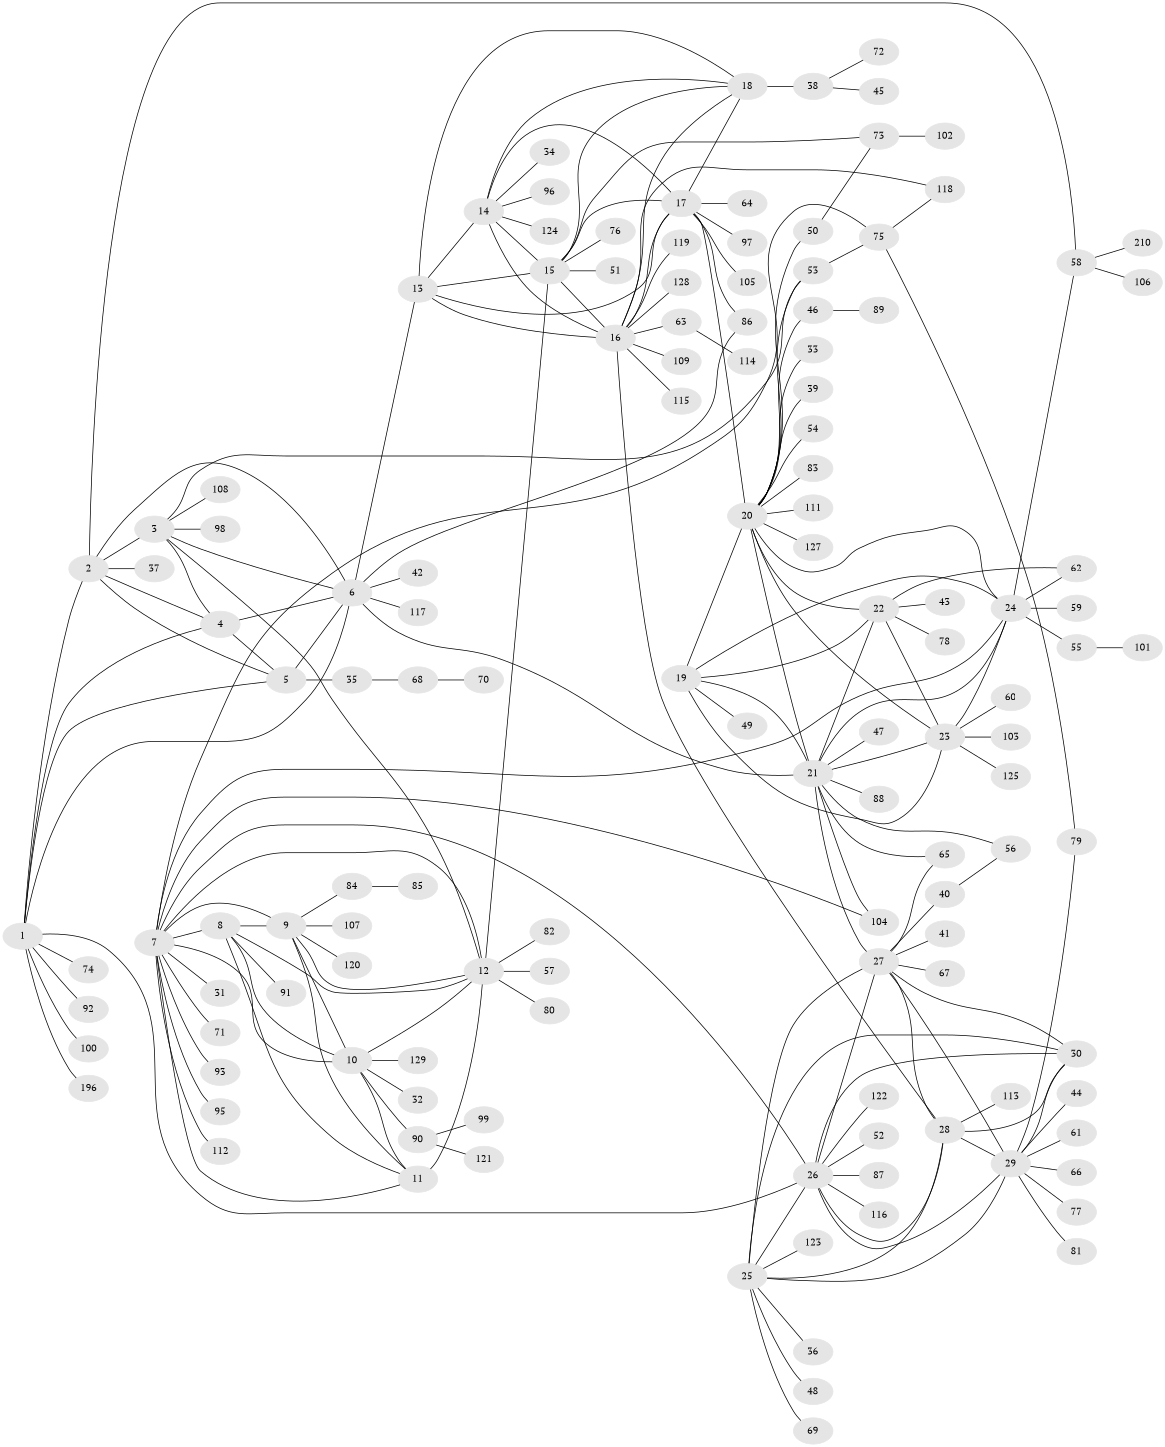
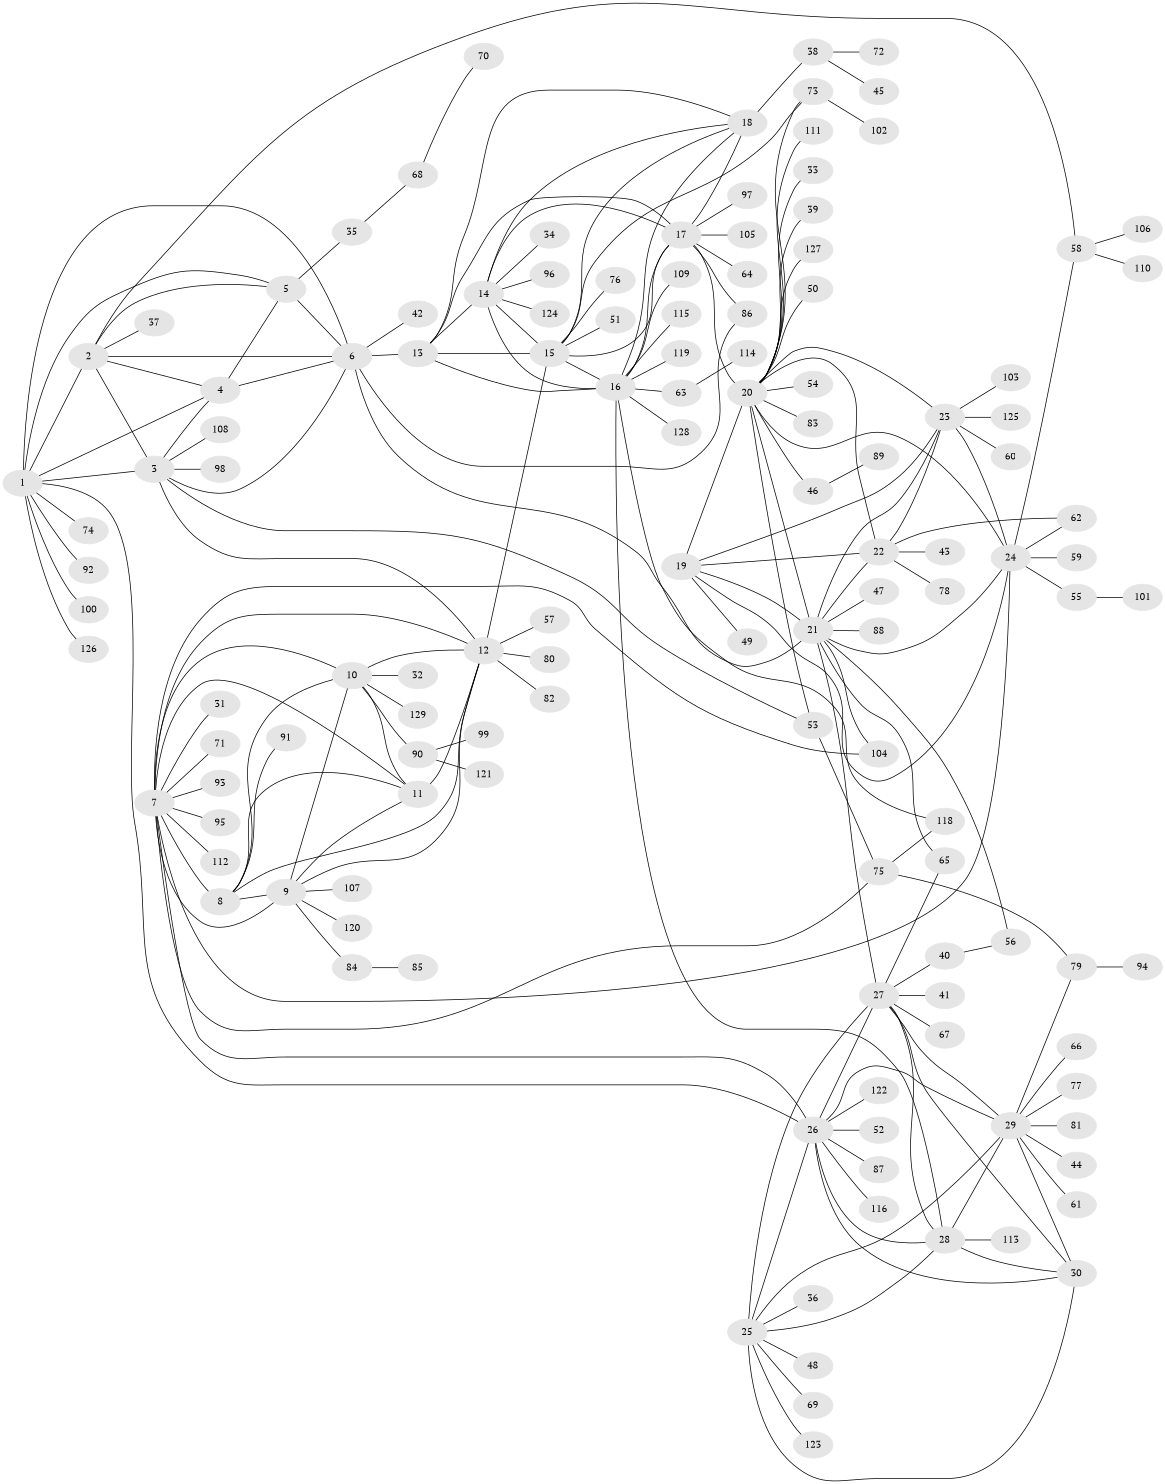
edge "73" -- "50": now "73" -- "20"
node "210": label "210" -> "110"
edge "3" -- "1": added
node "117": removed
node "94": added
node "196": label "196" -> "126"
